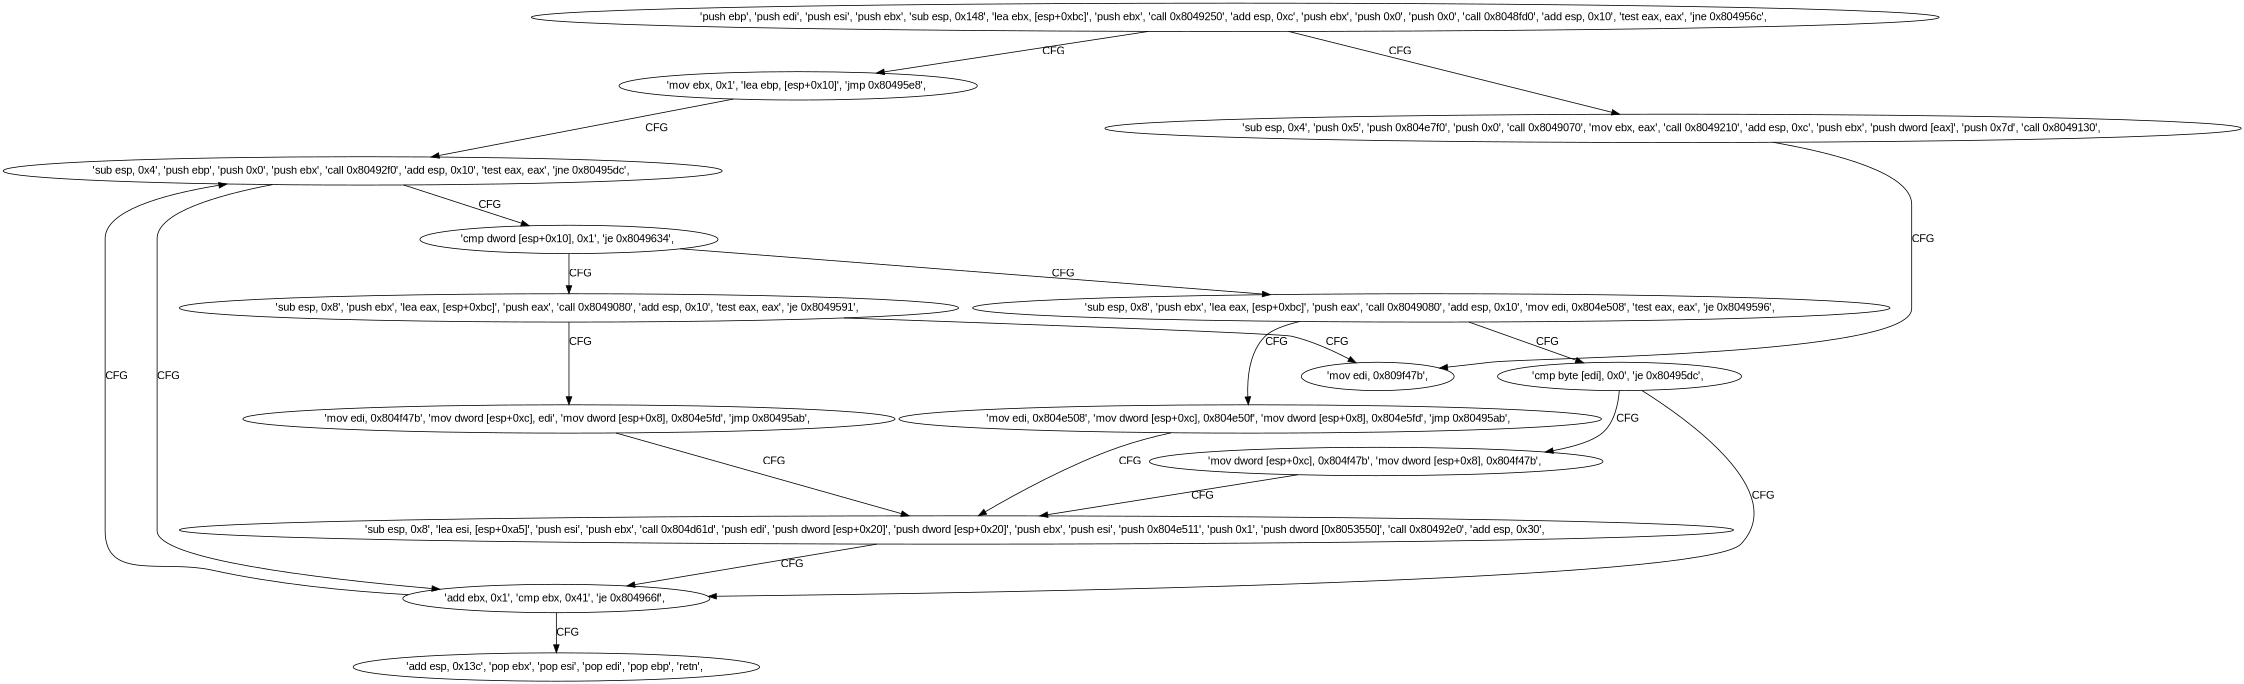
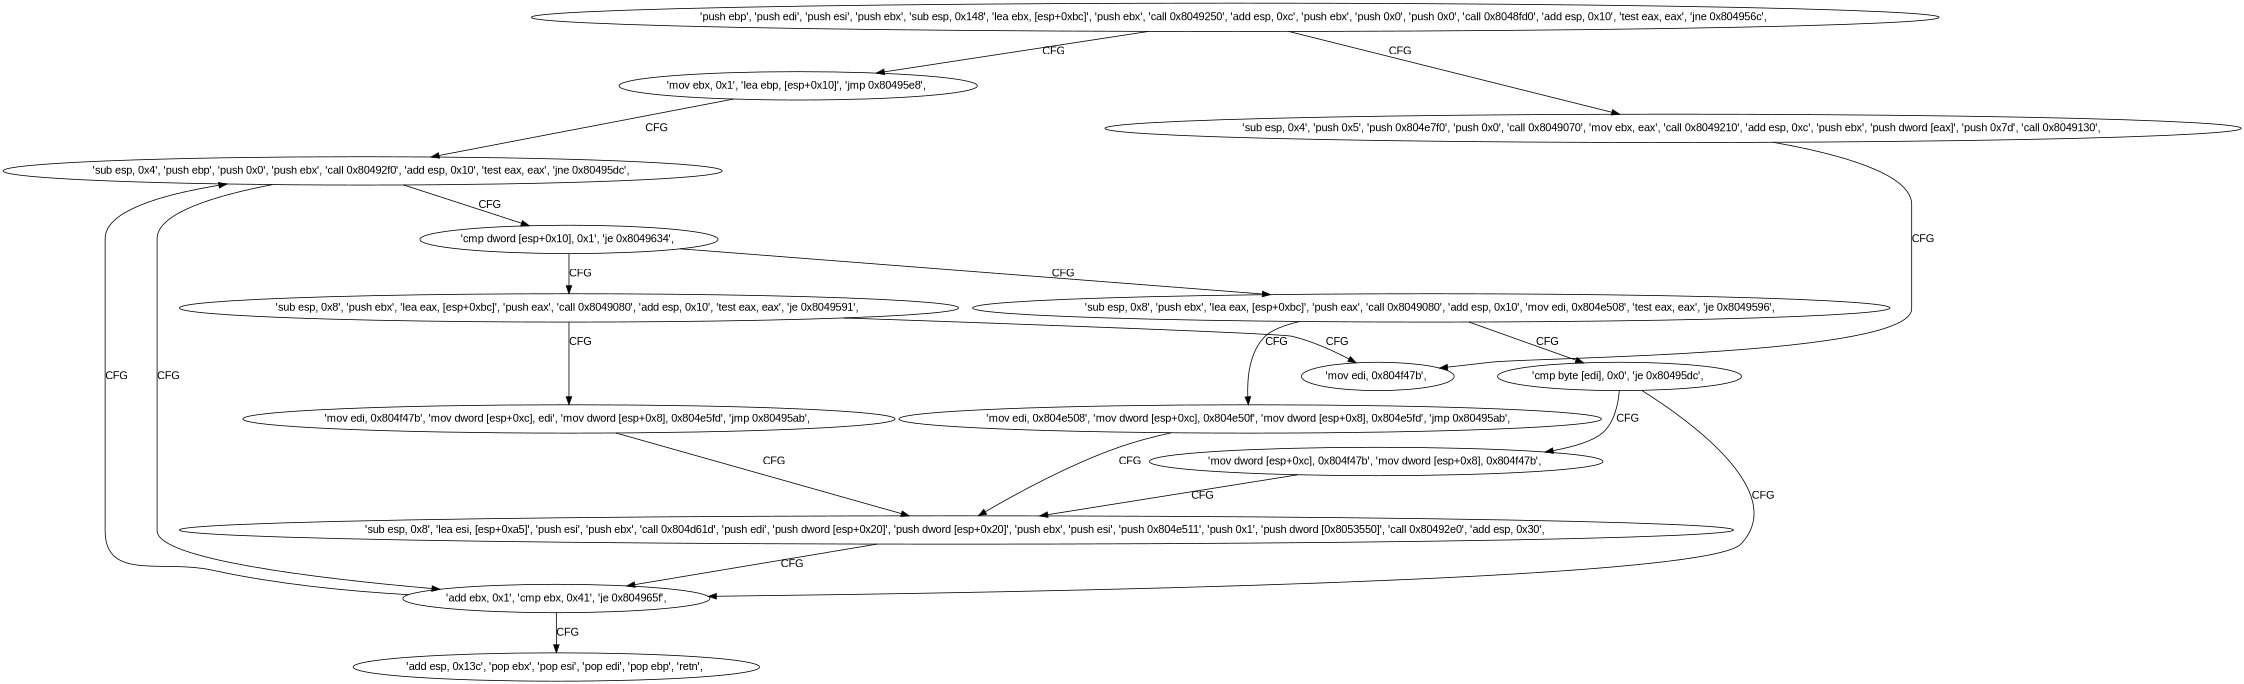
node "'mov edi, 0x809f47b',": label "'mov edi, 0x809f47b'," -> "'mov edi, 0x804f47b',"
node "'add ebx, 0x1', 'cmp ebx, 0x41', 'je 0x804966f',": label "'add ebx, 0x1', 'cmp ebx, 0x41', 'je 0x804966f'," -> "'add ebx, 0x1', 'cmp ebx, 0x41', 'je 0x804965f',"
